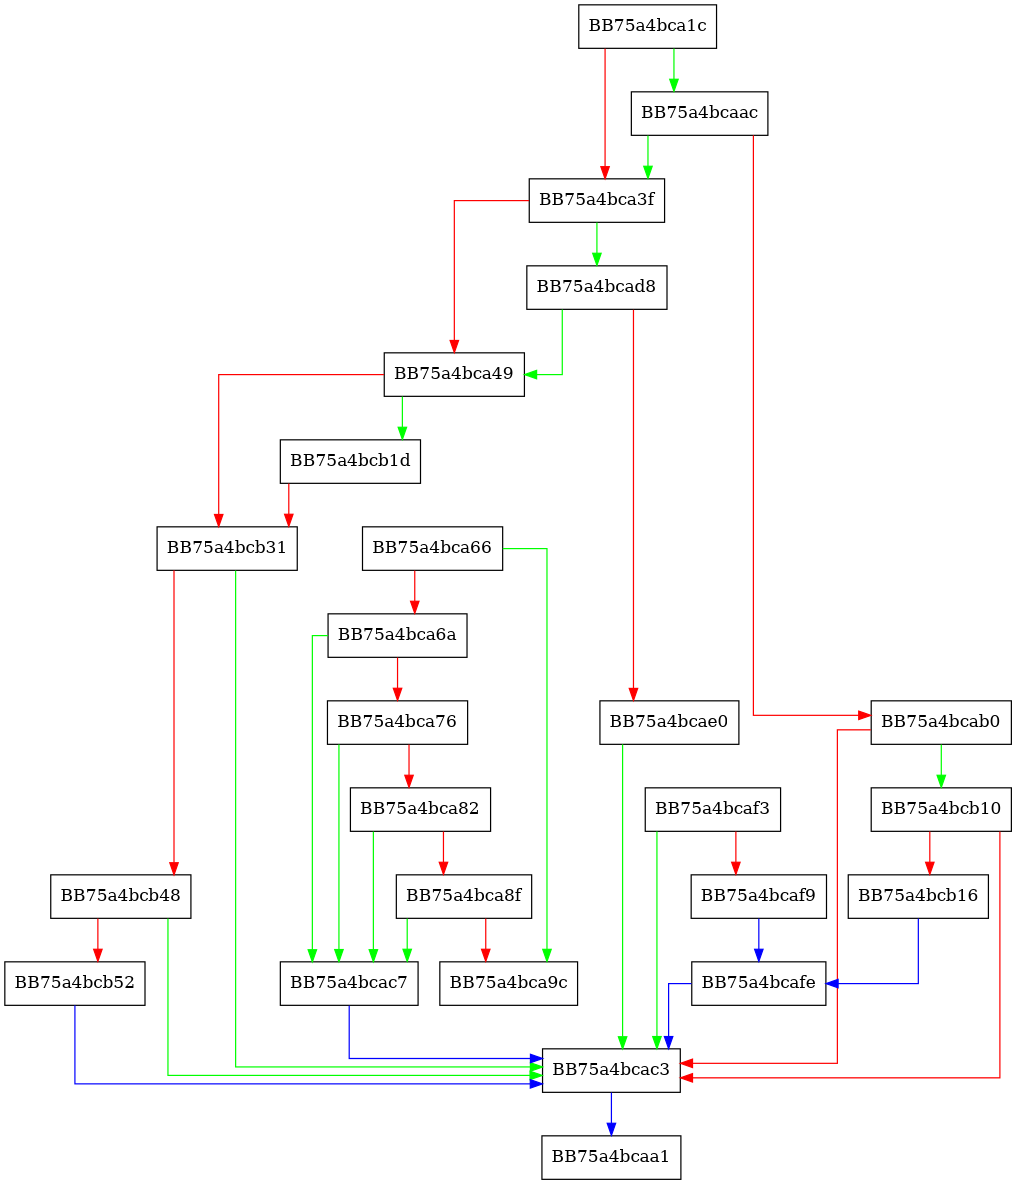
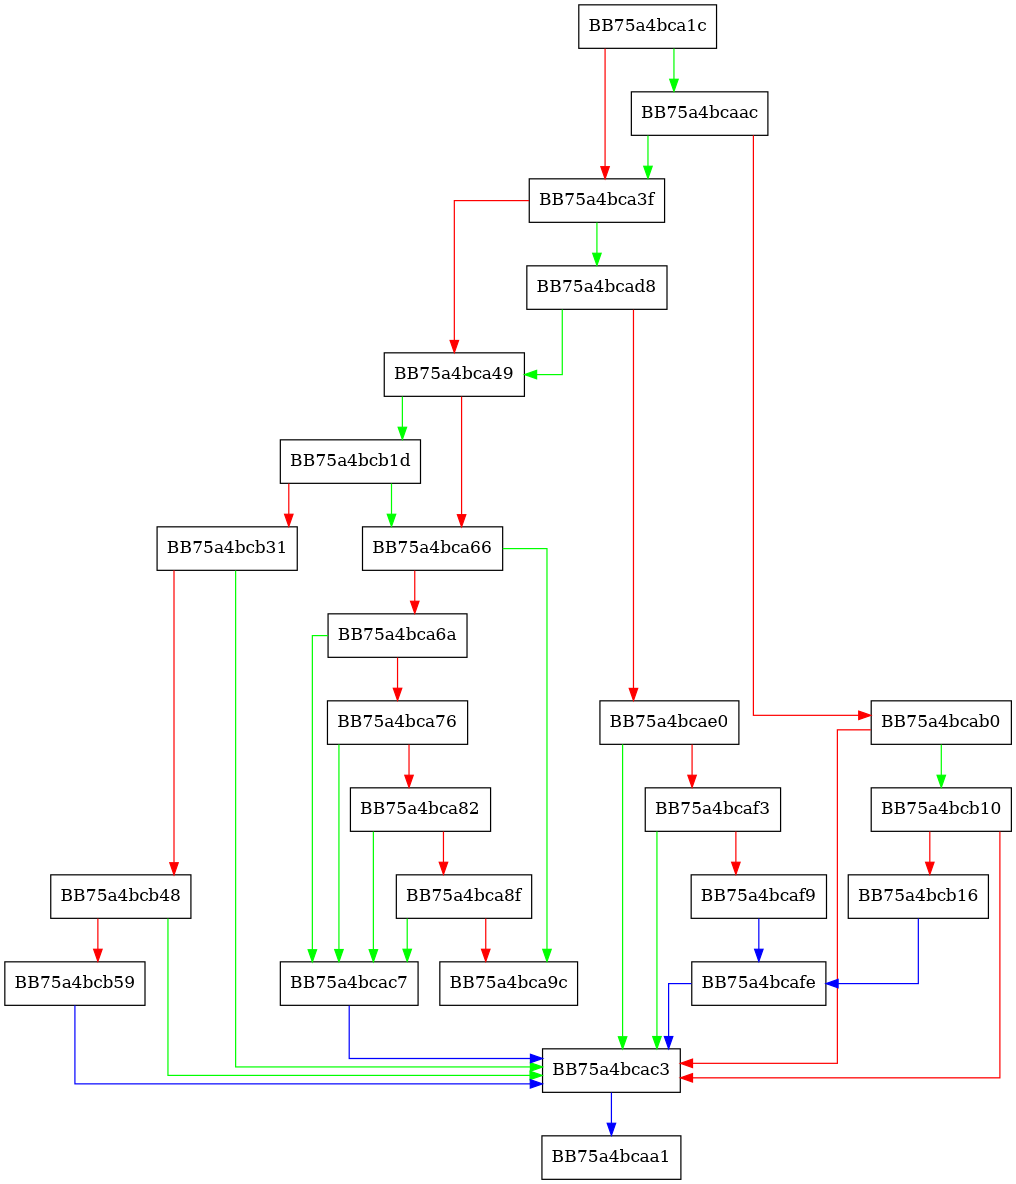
edge "BB75a4bca49" -> "BB75a4bcb31": now "BB75a4bca49" -> "BB75a4bca66"
edge "BB75a4bcb1d" -> "BB75a4bca66": added
edge "BB75a4bcae0" -> "BB75a4bcaf3": added
node "BB75a4bcb52": label "BB75a4bcb52" -> "BB75a4bcb59"
